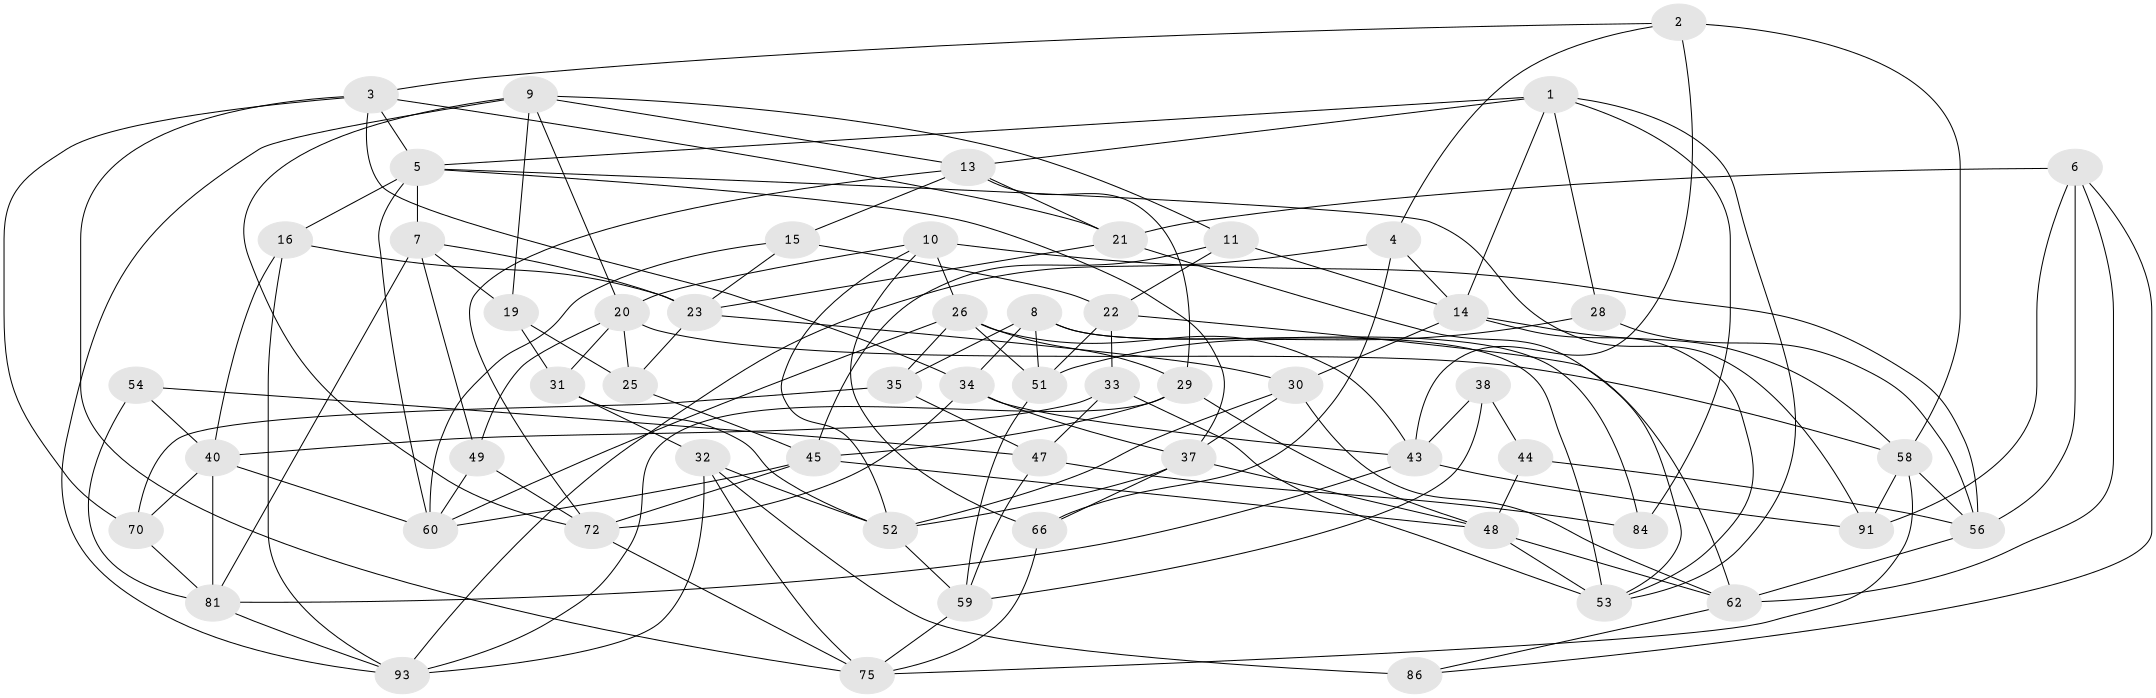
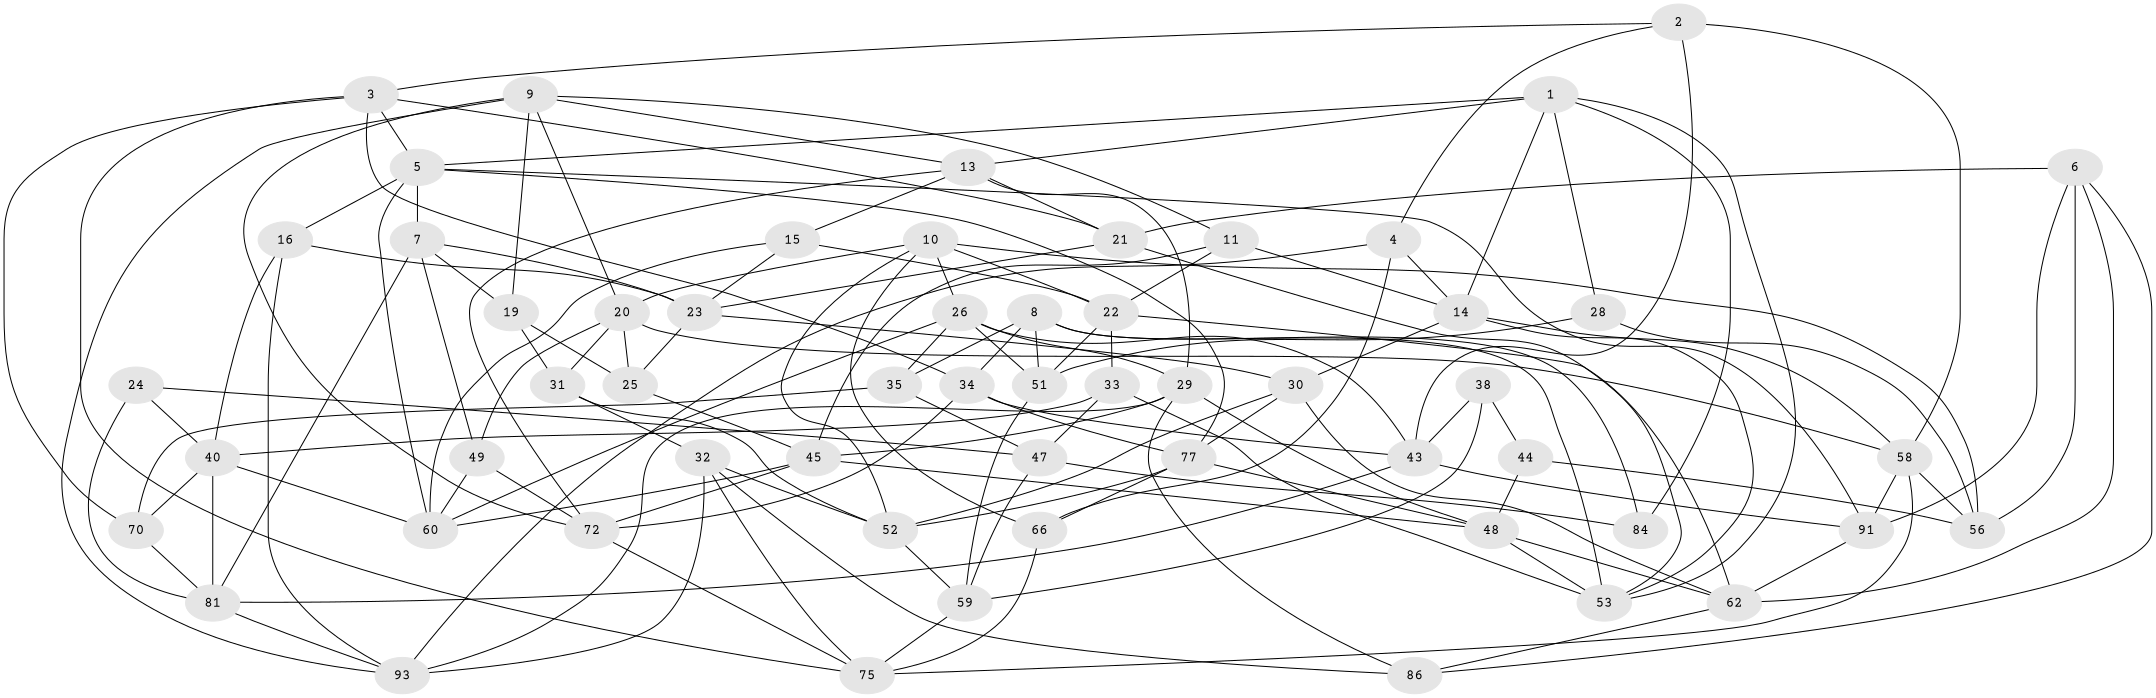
edge "10" -- "22": added
node "54": label "54" -> "24"
node "37": label "37" -> "77"
edge "29" -- "86": added
edge "56" -- "62": now "91" -- "62"
